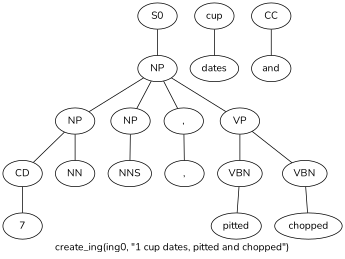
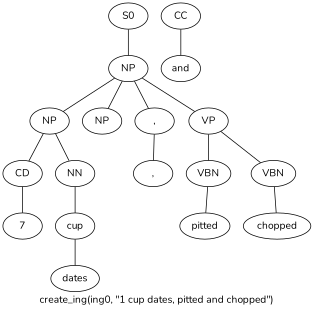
node "NNS": removed
edge "NN" -- "cup": added
